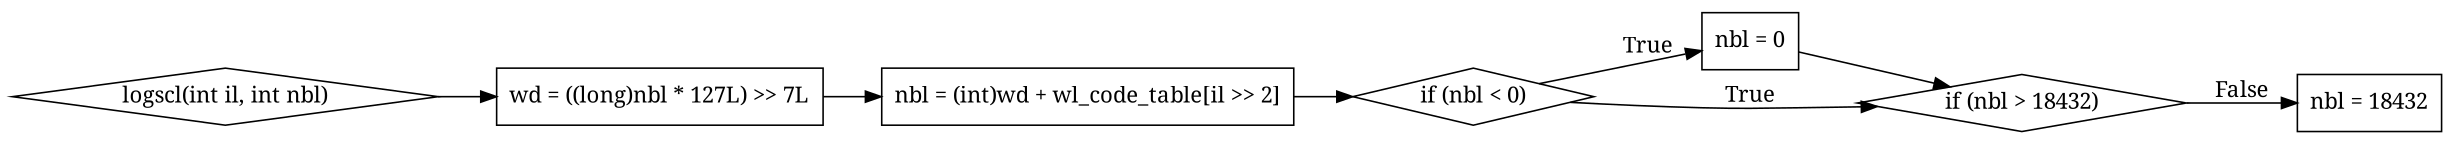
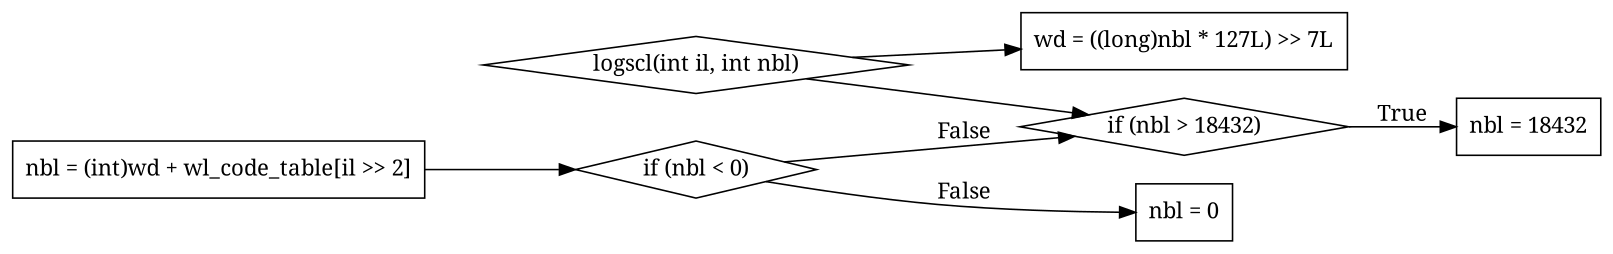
edge "if (nbl < 0)" -> "nbl = 0": label "True" -> "False"
edge "nbl = 0" -> "if (nbl > 18432)": now "logscl(int il, int nbl)" -> "if (nbl > 18432)"
edge "if (nbl > 18432)" -> "nbl = 18432": label "False" -> "True"
edge "if (nbl < 0)" -> "if (nbl > 18432)": label "True" -> "False"
edge "wd = ((long)nbl * 127L) >> 7L" -> "nbl = (int)wd + wl_code_table[il >> 2]": removed
